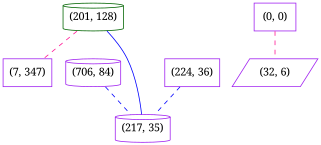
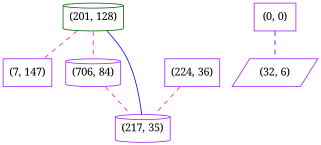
edge "(201, 128)" -- "(706, 84)": added
edge "(0, 0)" -- "(32, 6)": color deeppink -> blue
node "(7, 347)": label "(7, 347)" -> "(7, 147)"
edge "(706, 84)" -- "(217, 35)": color blue -> deeppink
edge "(224, 36)" -- "(217, 35)": color blue -> deeppink
